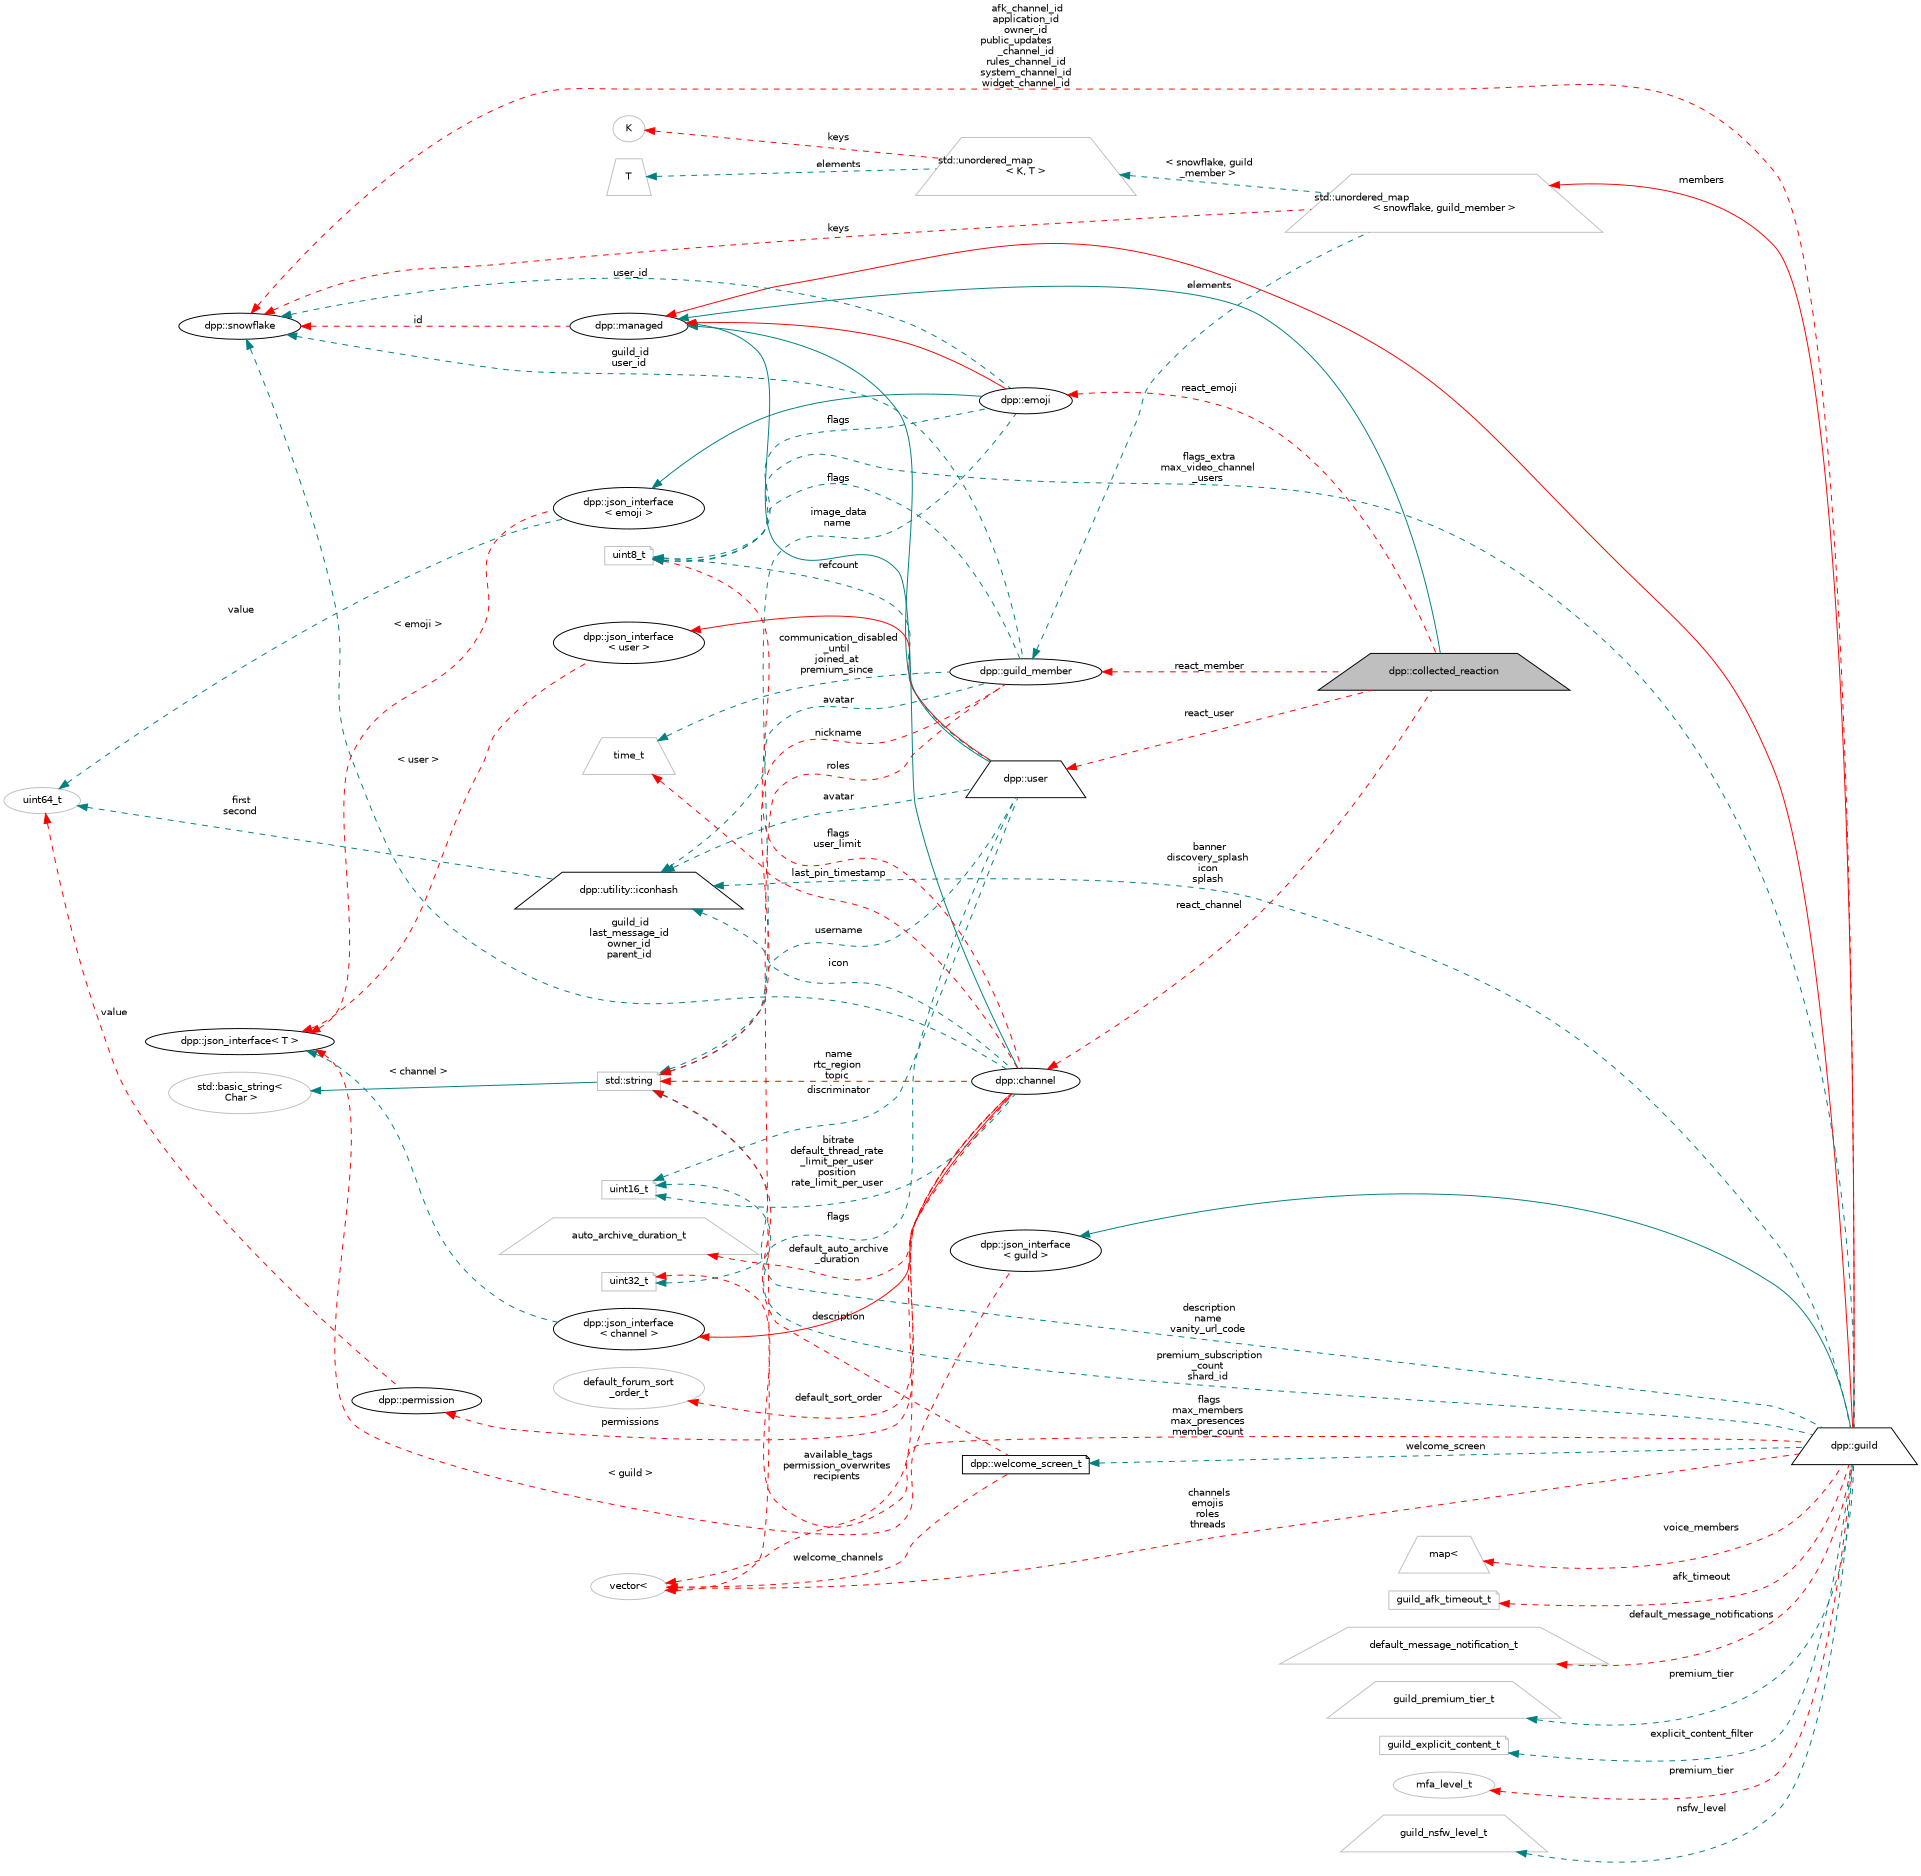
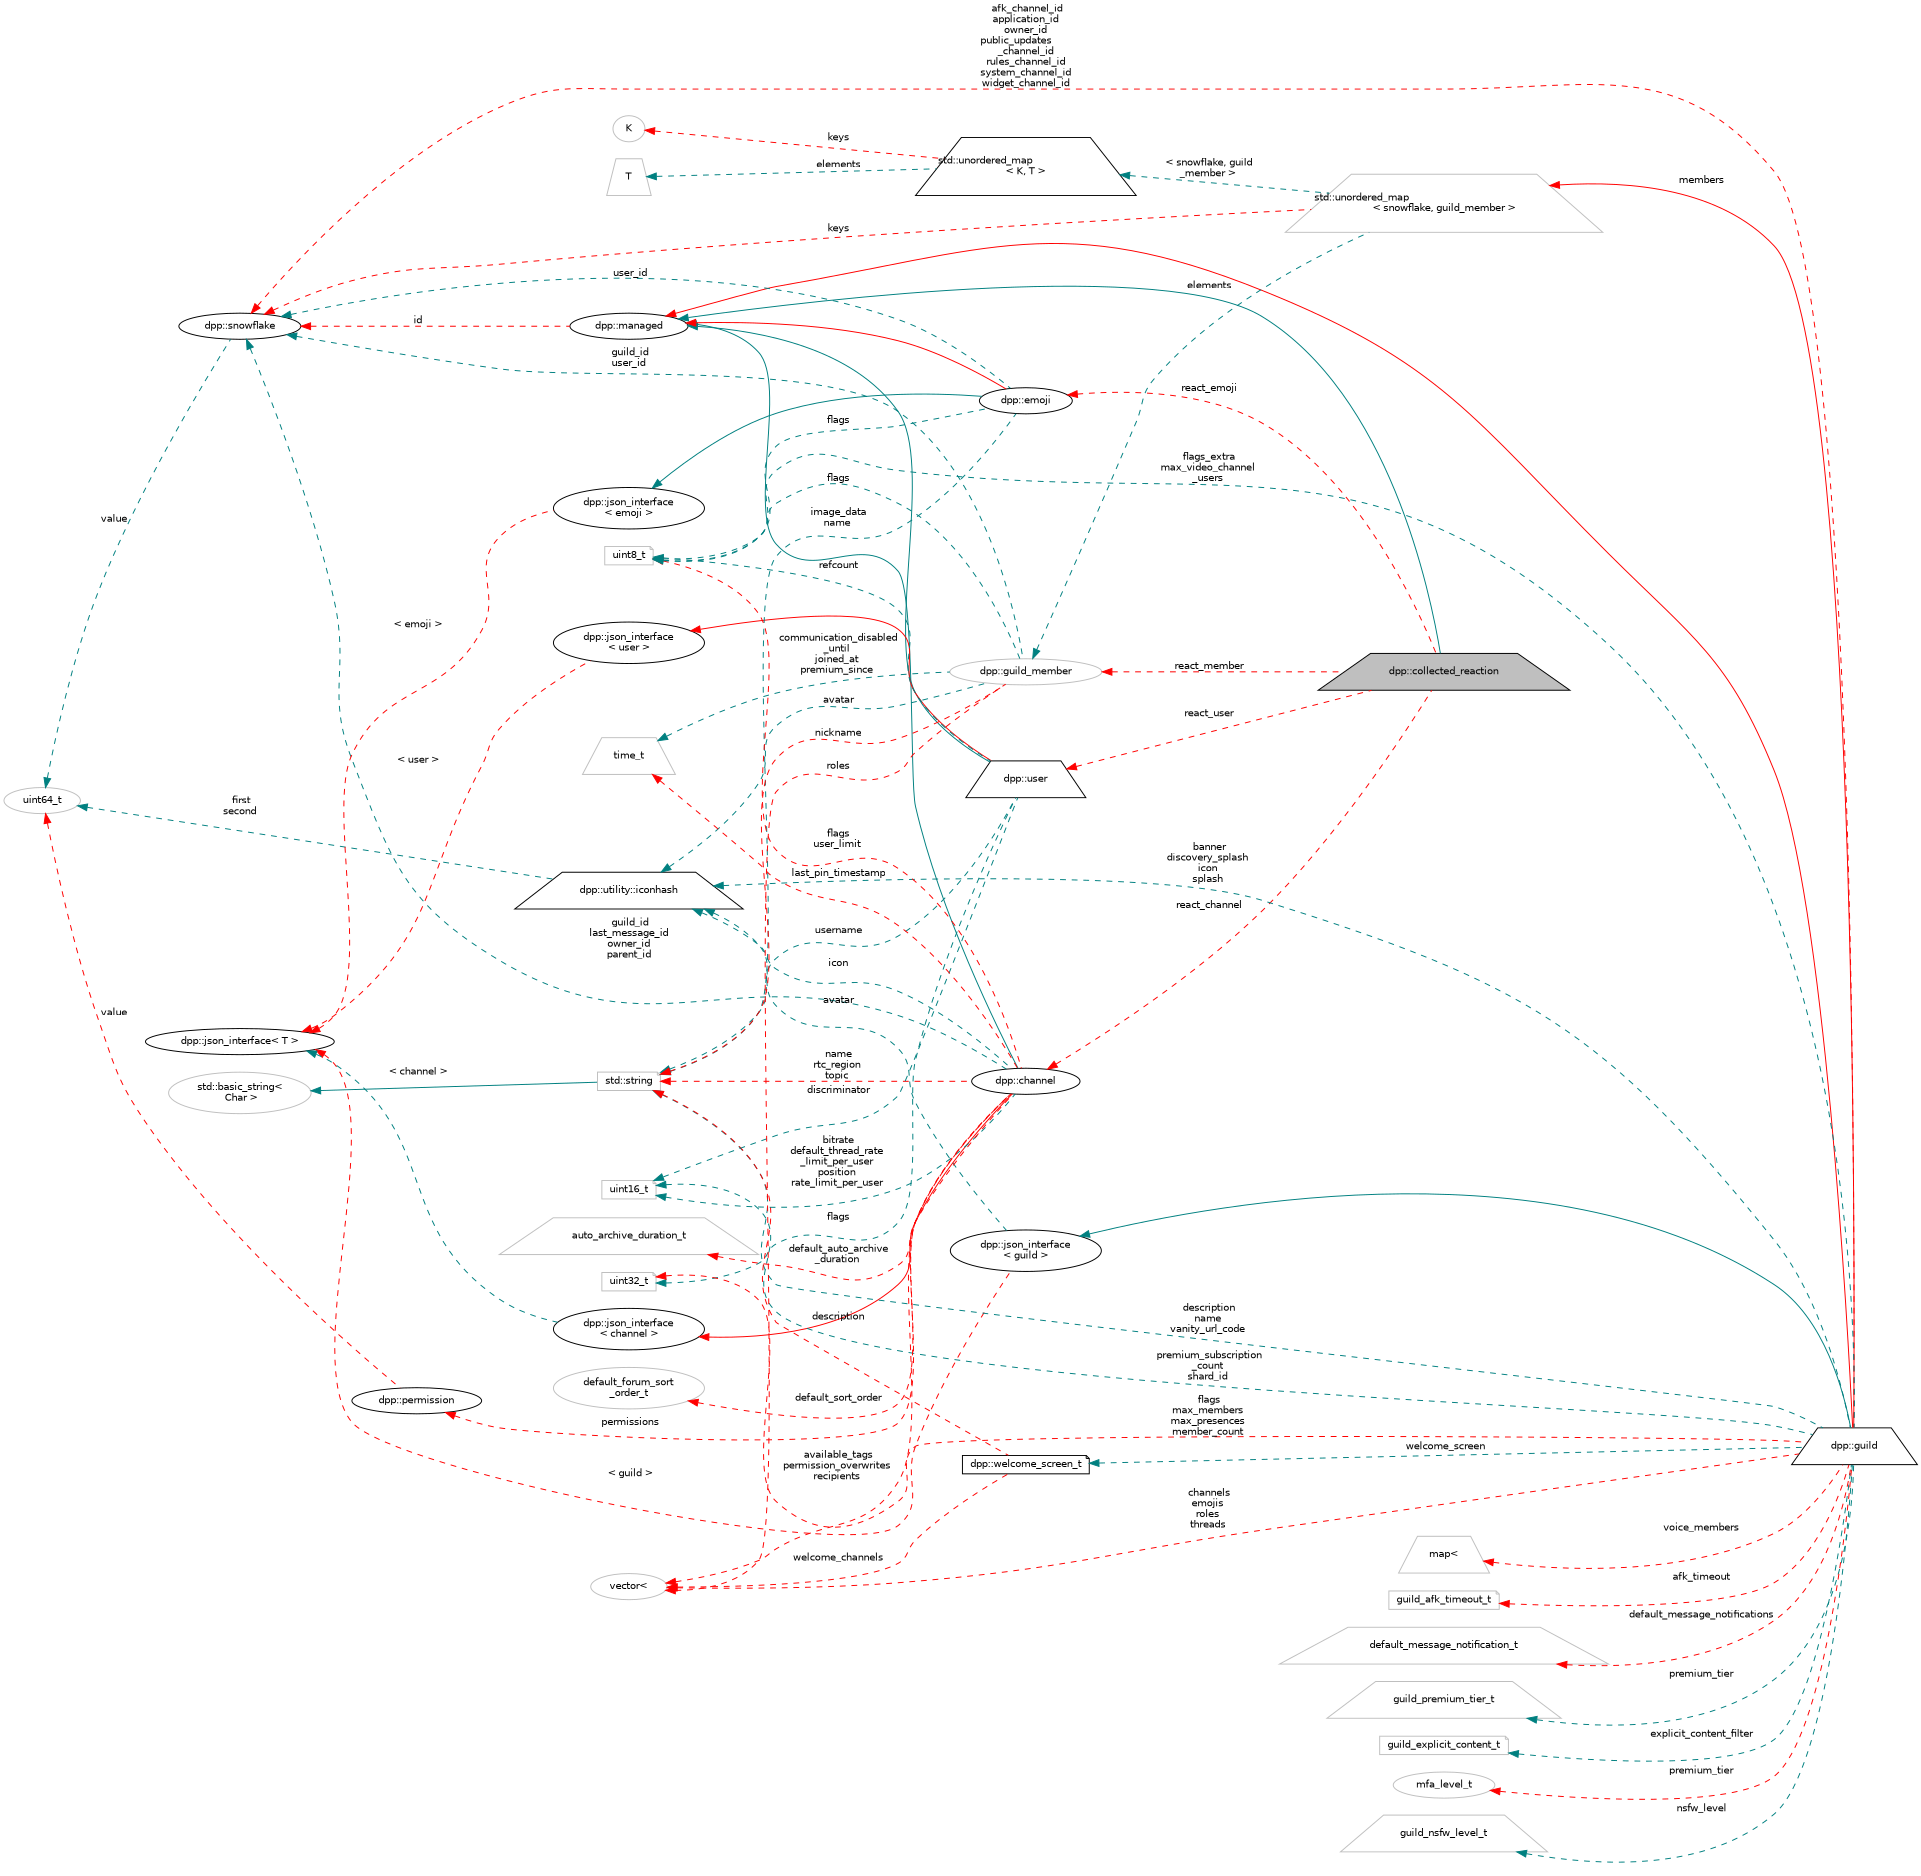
node "std::unordered_map < K, T >": color grey75 -> black
edge "dpp::json_interface < emoji >" -> "uint64_t": now "dpp::snowflake" -> "uint64_t"
node "dpp::guild_member": color black -> grey75
edge "dpp::user" -> "dpp::utility::iconhash": now "dpp::json_interface < guild >" -> "dpp::utility::iconhash"
